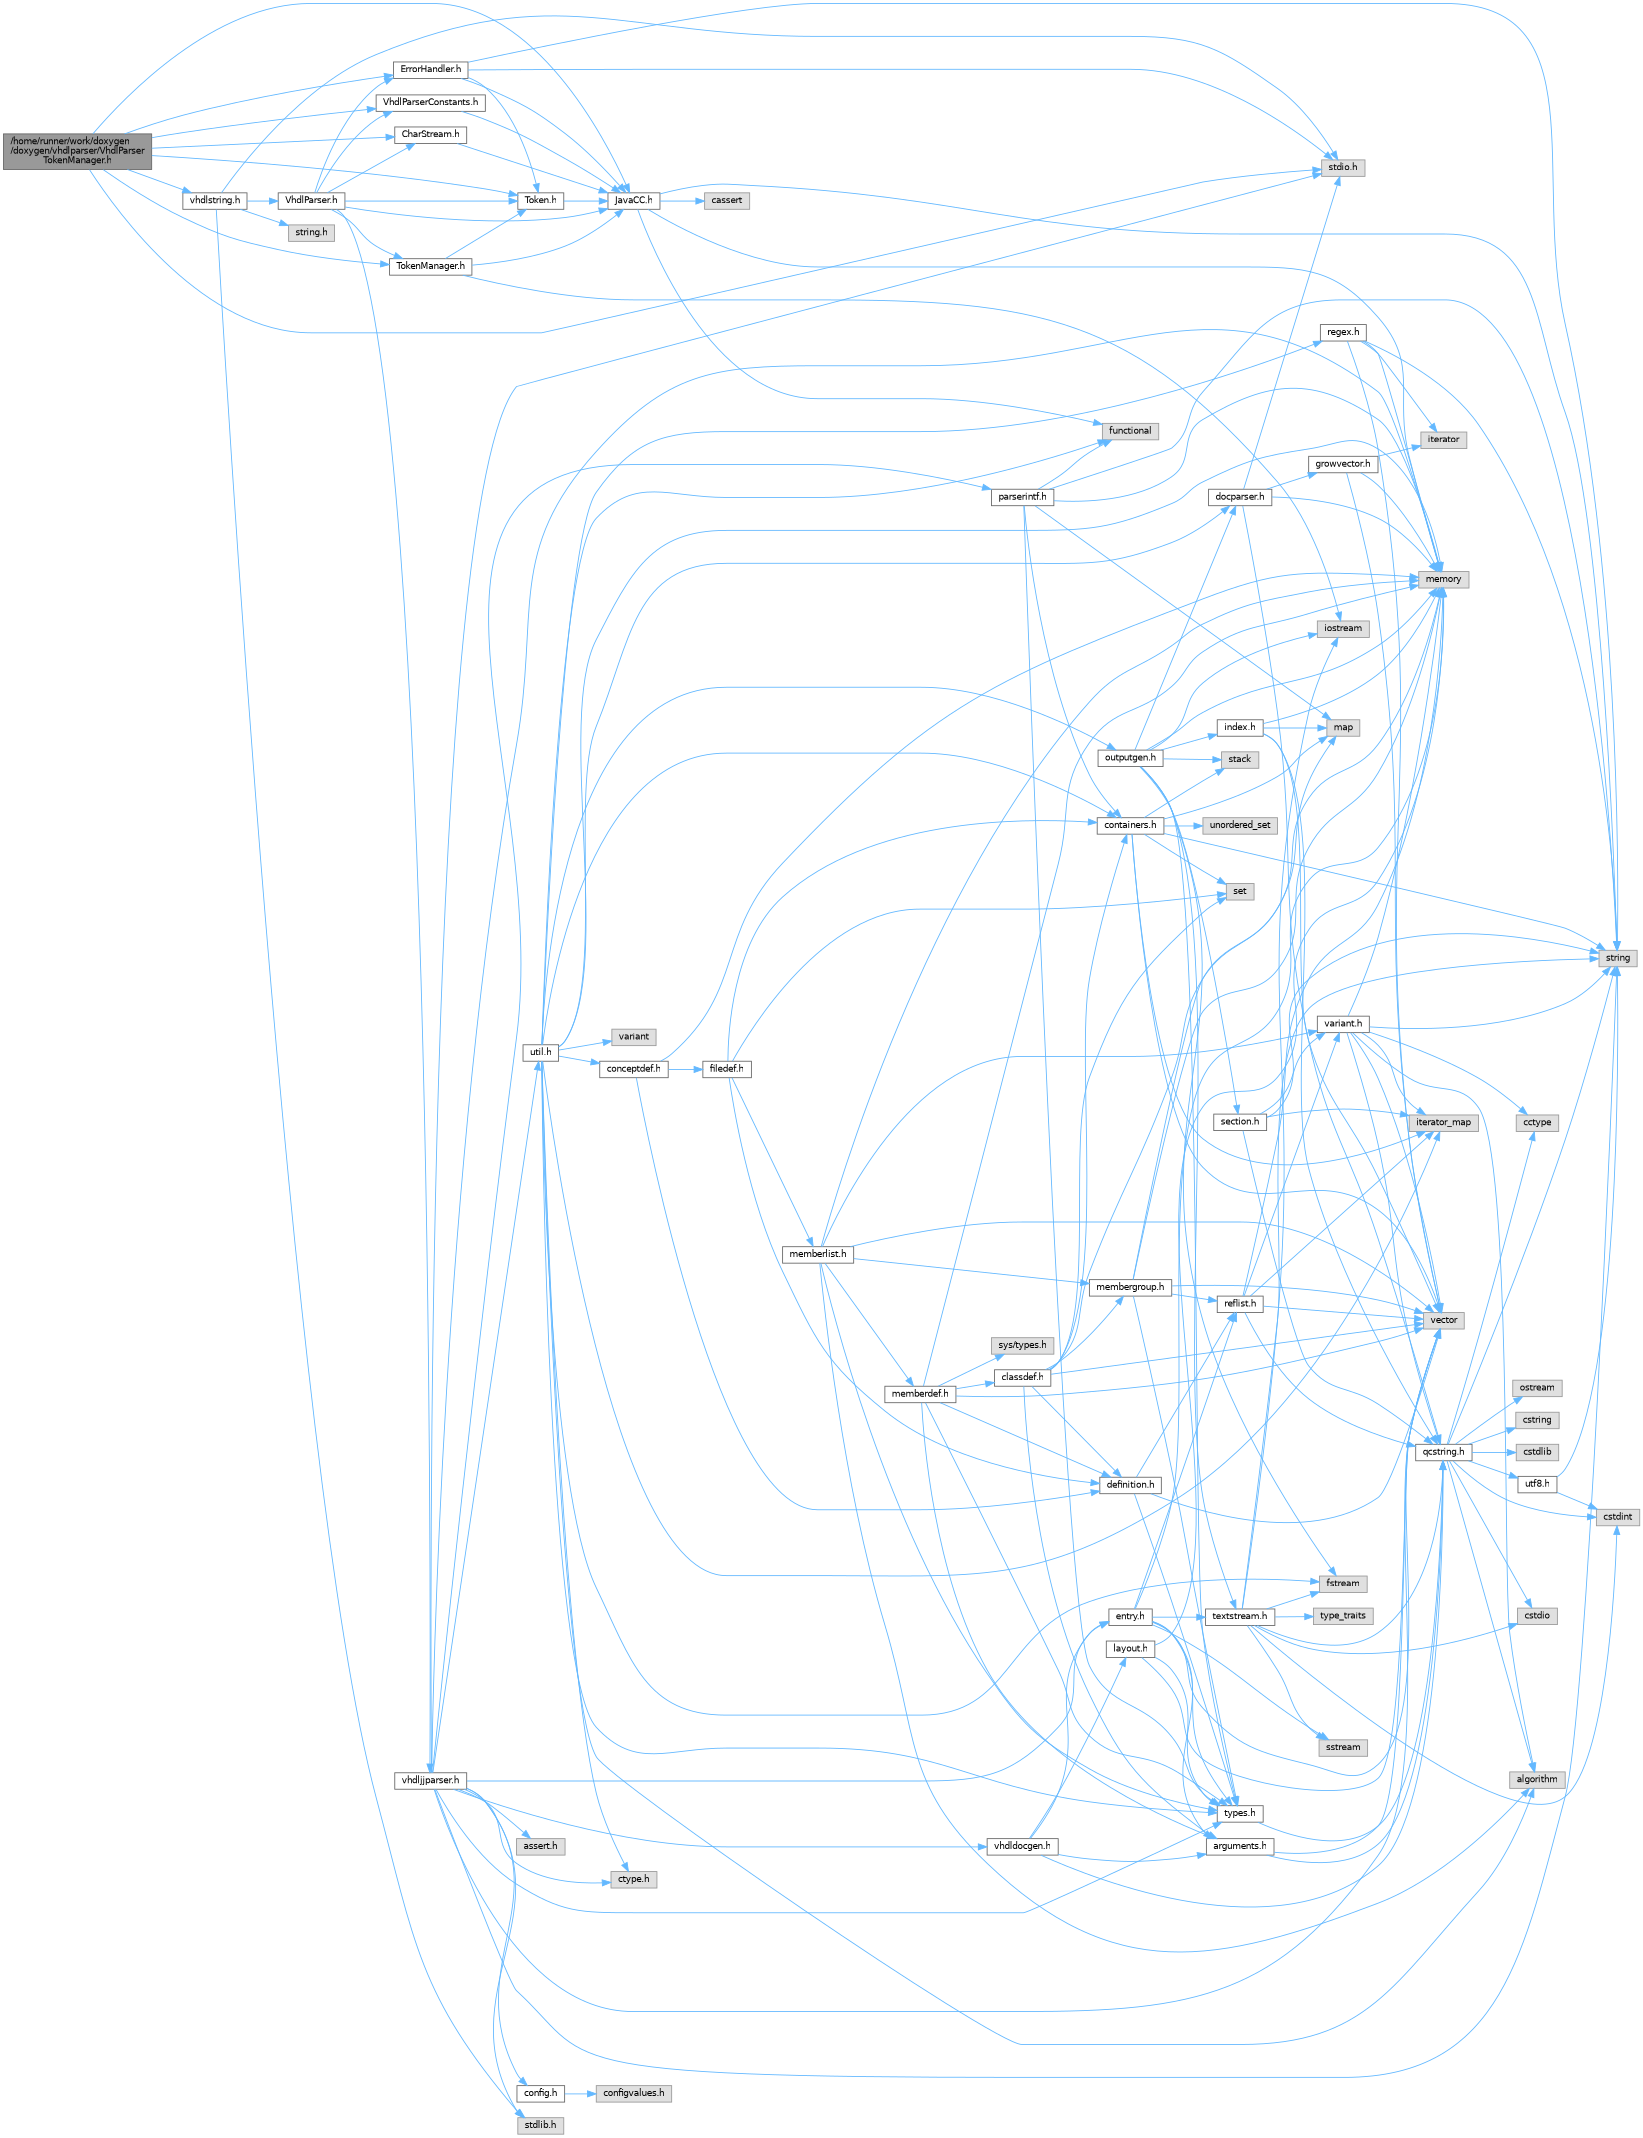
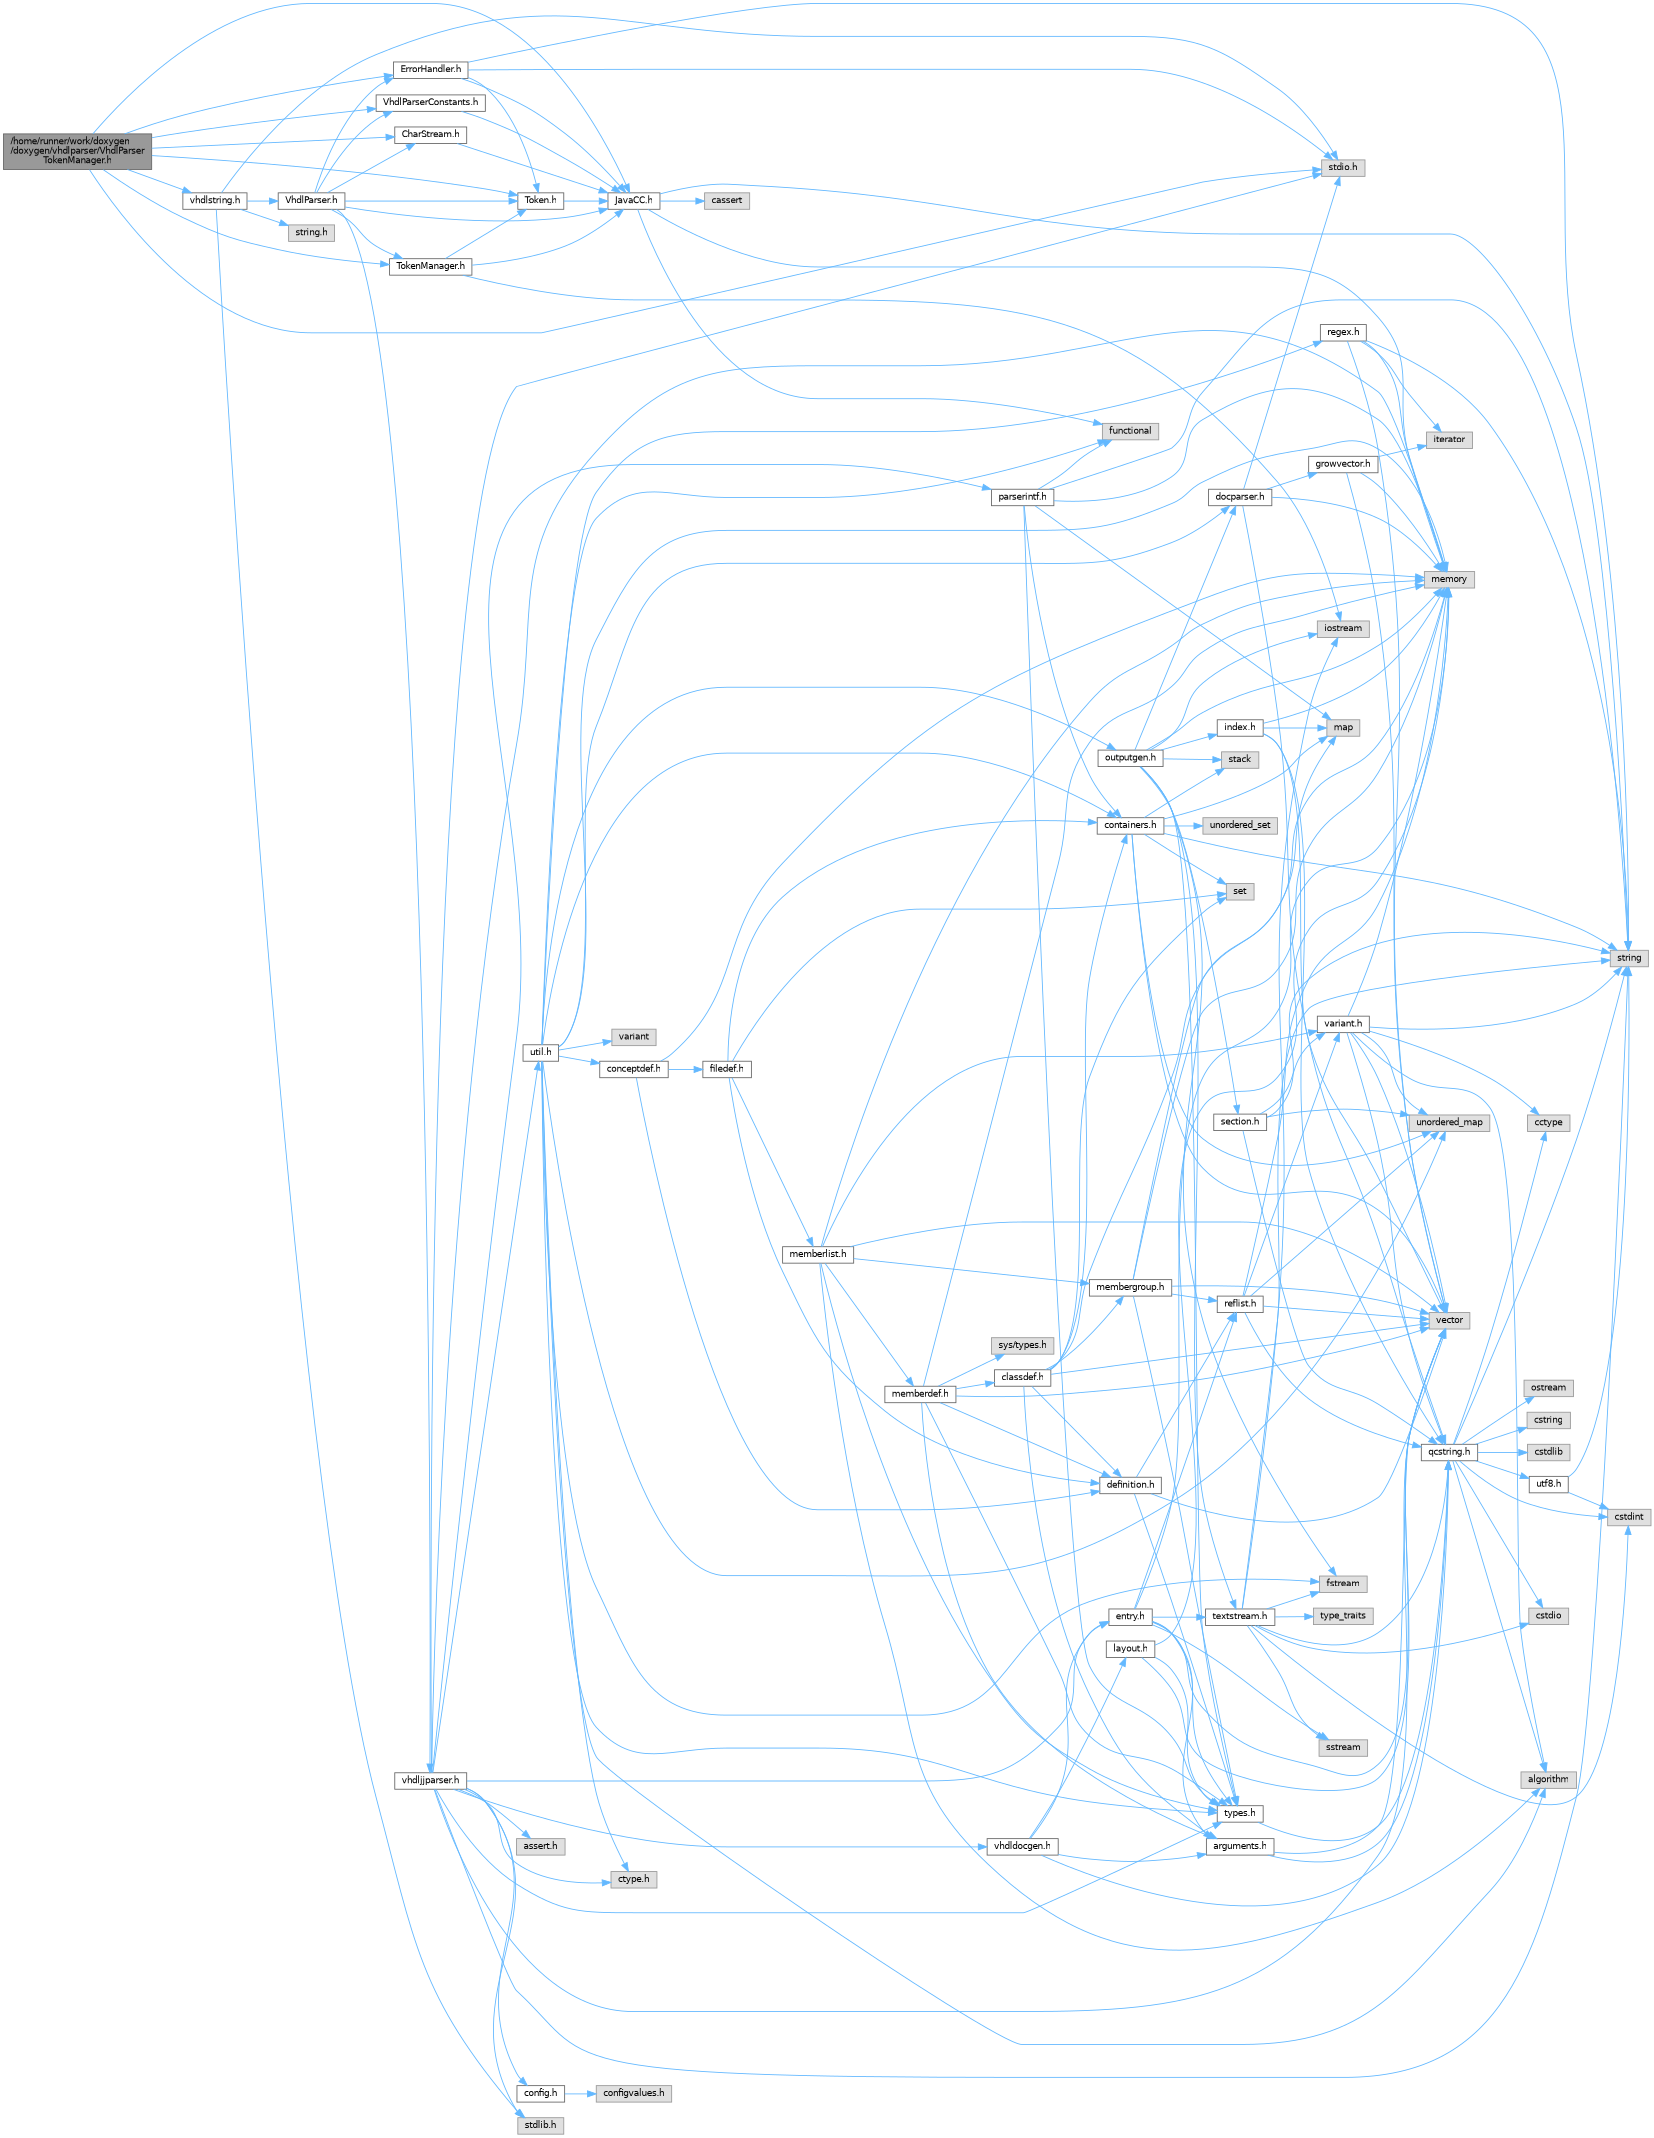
node "iterator_map": label "iterator_map" -> "unordered_map"
